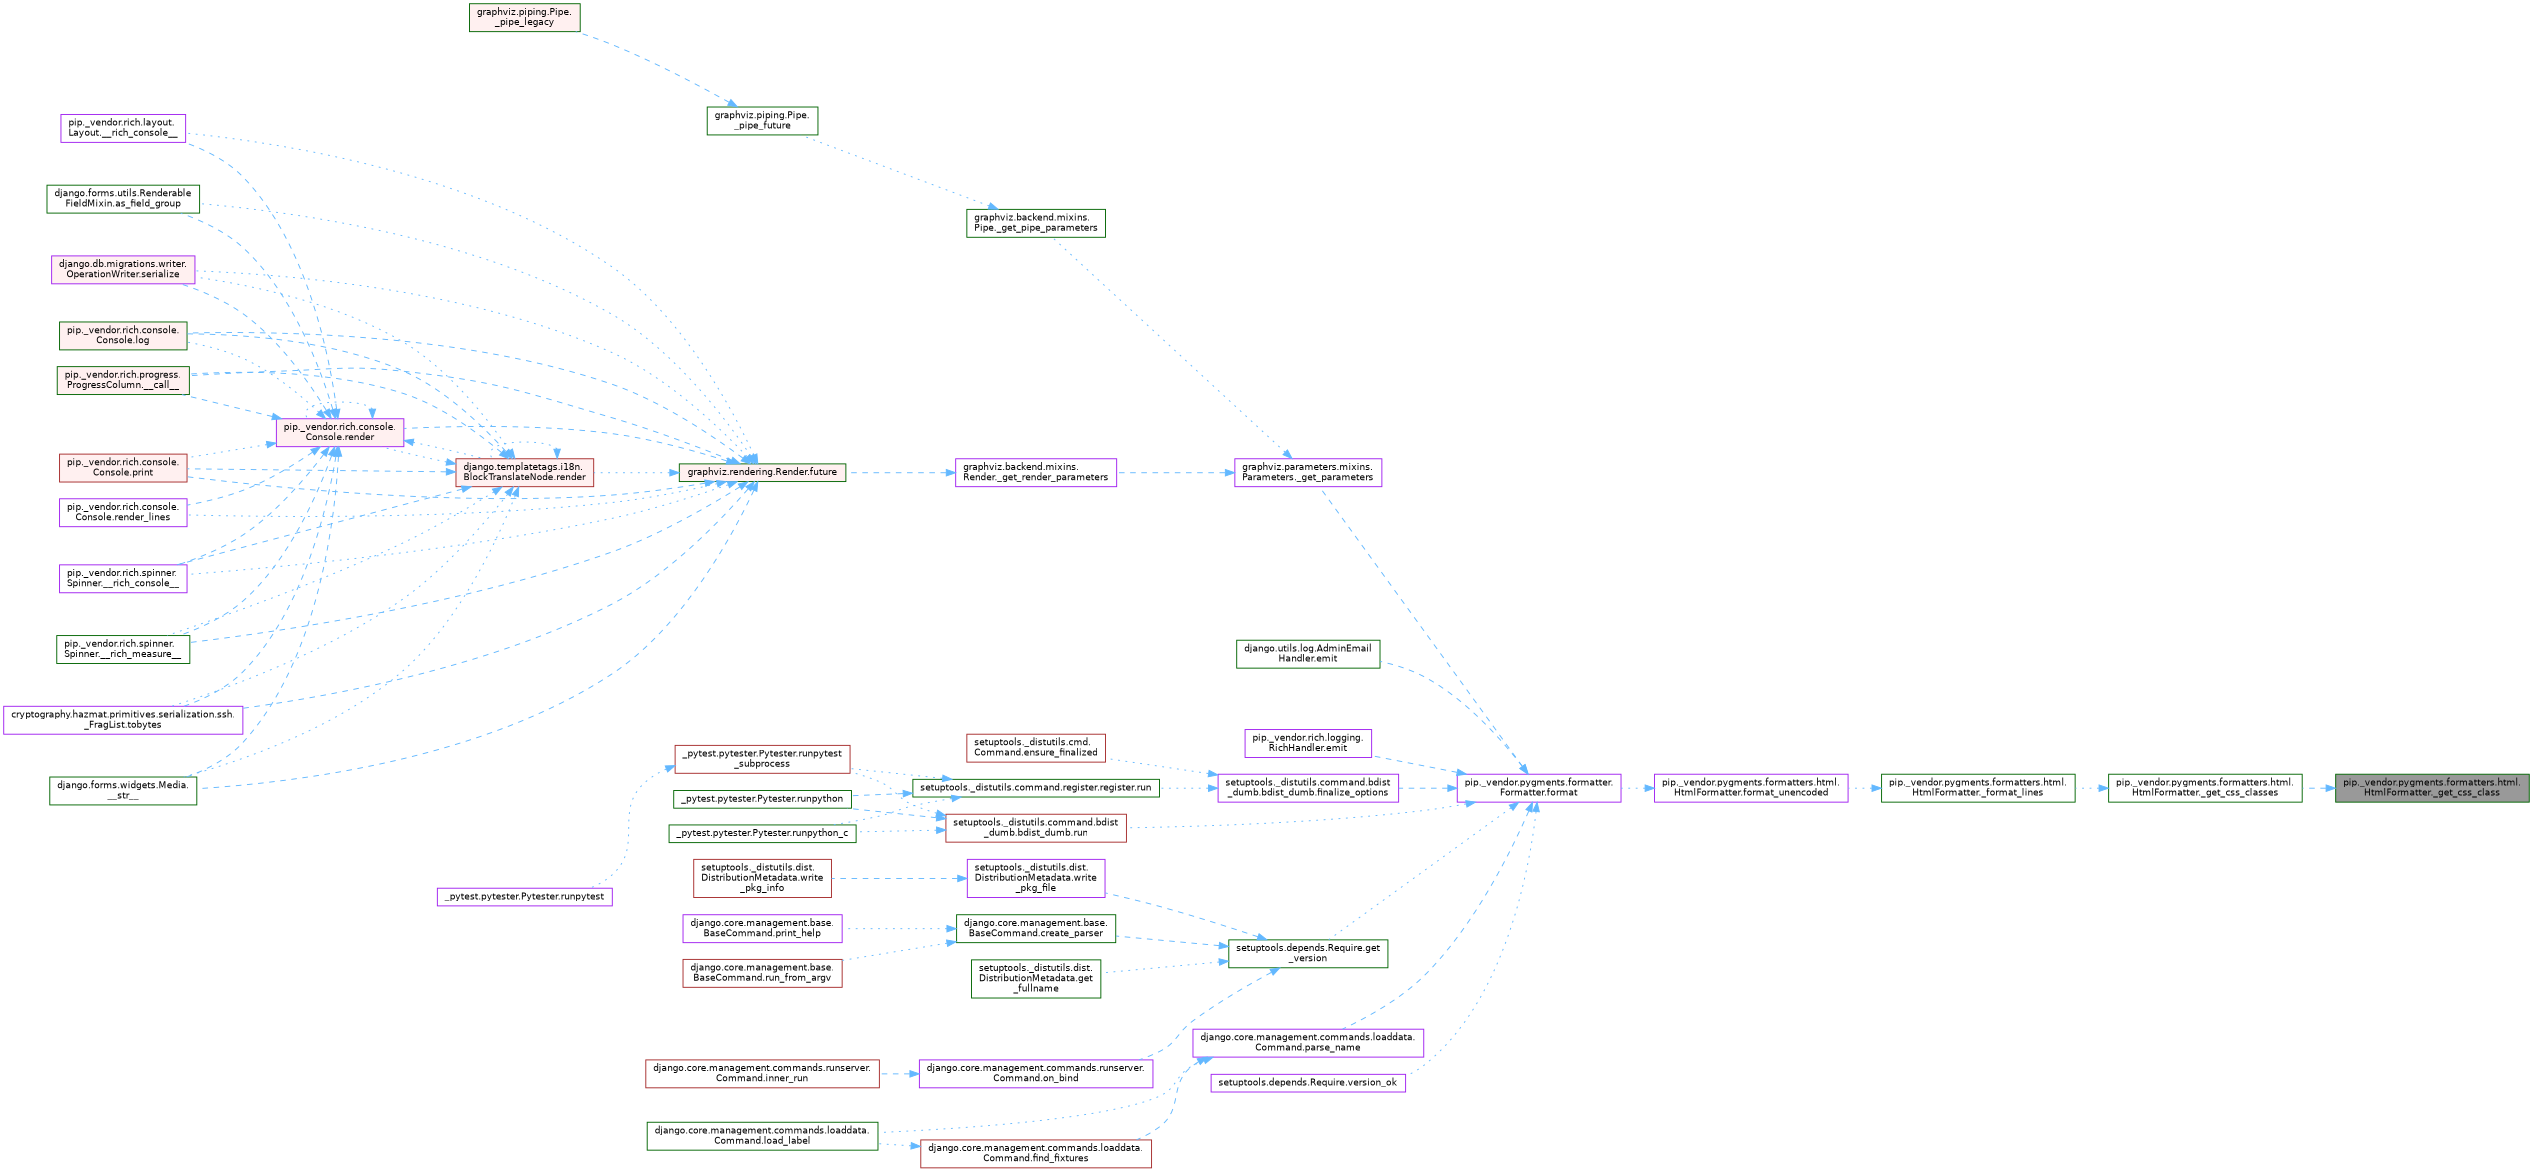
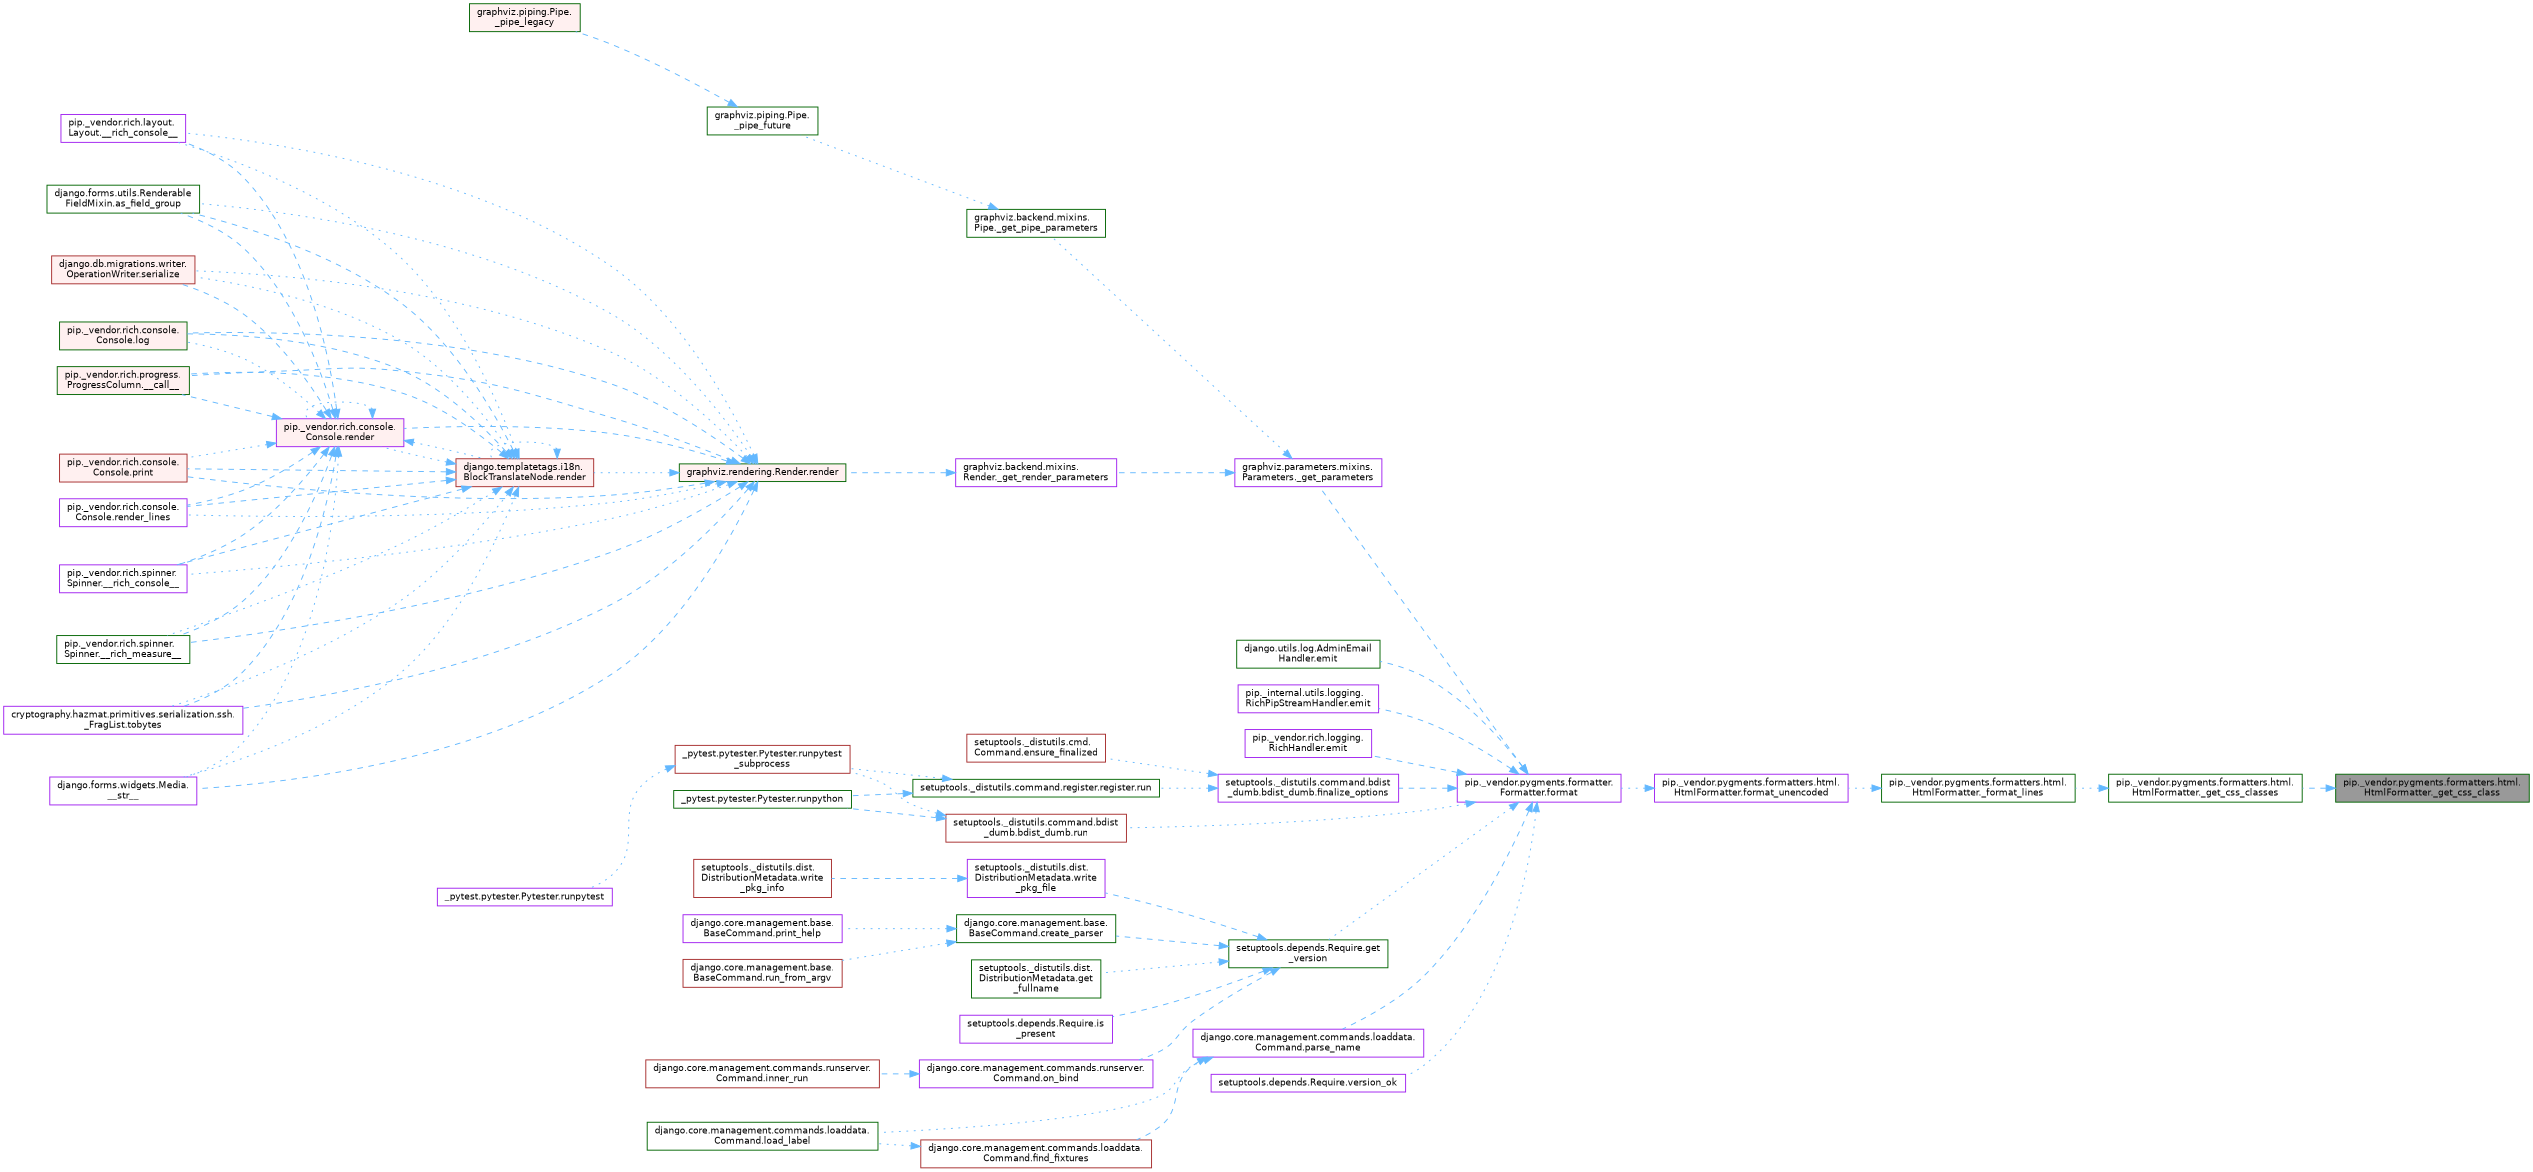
edge "pip._vendor.rich.layout. Layout.__rich_console__" -> "django.templatetags.i18n. BlockTranslateNode.render": added
node "django.db.migrations.writer. OperationWriter.serialize": color purple -> brown
edge "django.forms.utils.Renderable FieldMixin.as_field_group" -> "django.templatetags.i18n. BlockTranslateNode.render": added
node "graphviz.rendering.Render.future": label "graphviz.rendering.Render.future" -> "graphviz.rendering.Render.render"
edge "pip._vendor.rich.console. Console.render_lines" -> "django.templatetags.i18n. BlockTranslateNode.render": added
edge "django.forms.widgets.Media. __str__" -> "pip._vendor.rich.console. Console.render": style dashed -> dotted
node "pip._internal.utils.logging. RichPipStreamHandler.emit": added
node "django.forms.widgets.Media. __str__": color darkgreen -> purple
node "_pytest.pytester.Pytester.runpython_c": removed
node "setuptools.depends.Require.is _present": added
